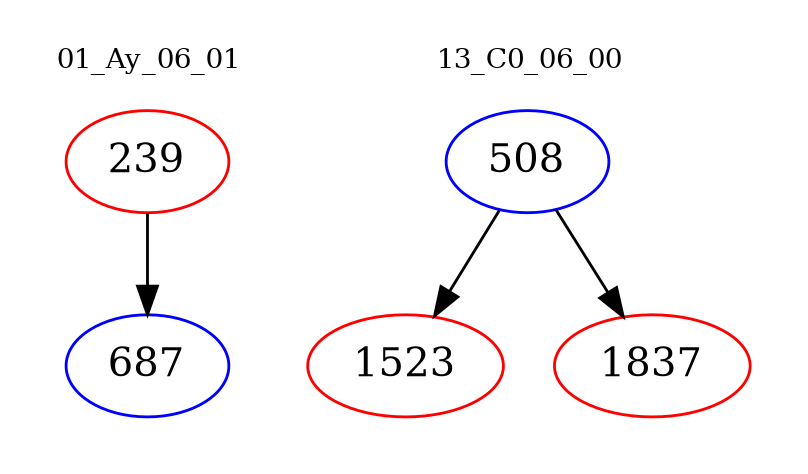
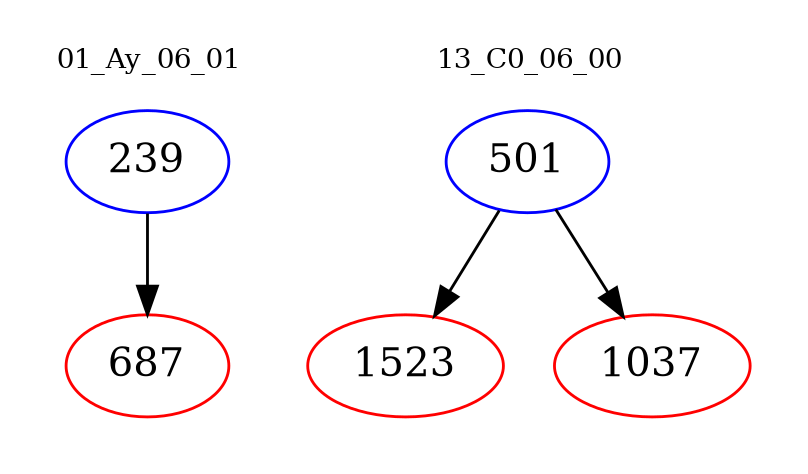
node "239": color red -> blue
node "508": label "508" -> "501"
node "687": color blue -> red
node "1837": label "1837" -> "1037"
